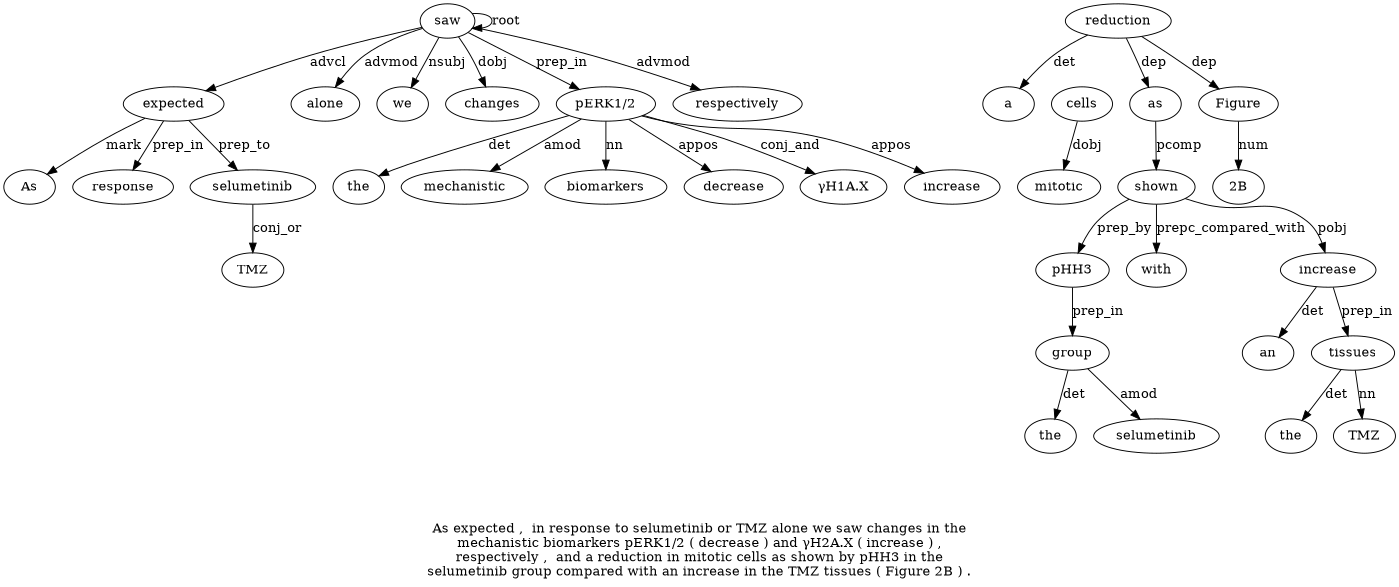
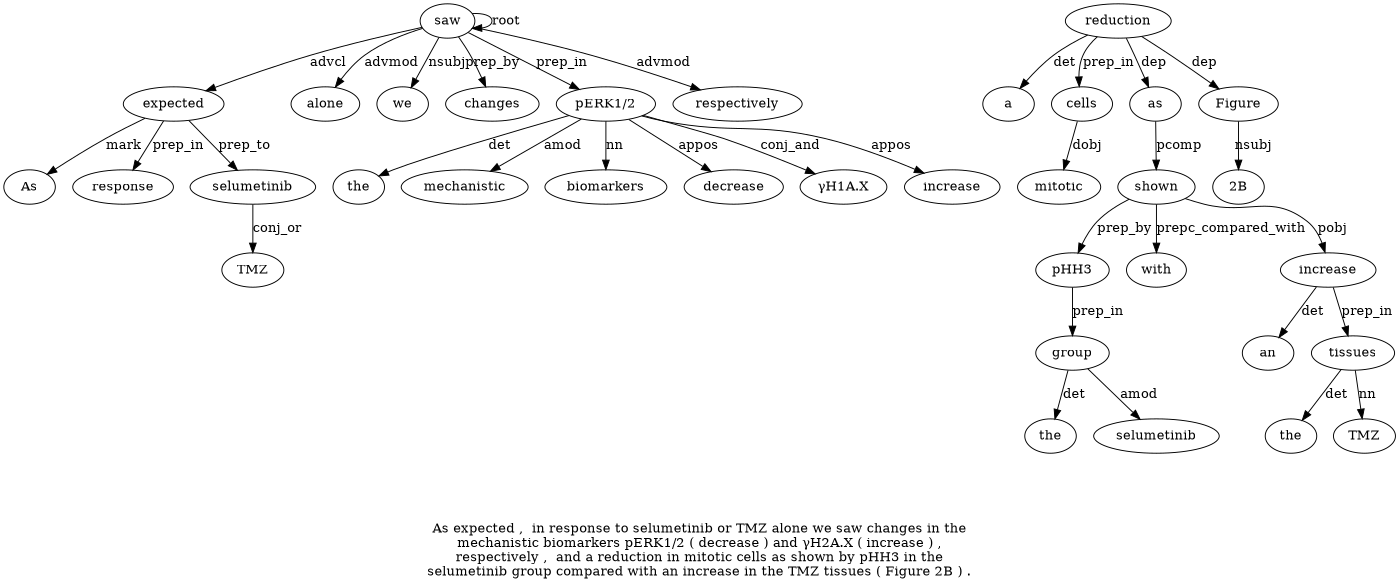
edge "reduction" -> "cells": added, label "prep_in"
edge "saw" -> "changes": label "dobj" -> "prep_by"
edge "Figure" -> "2B": label "num" -> "nsubj"
